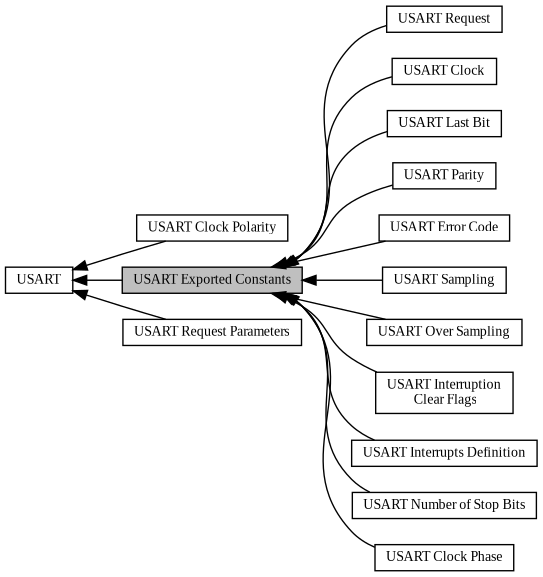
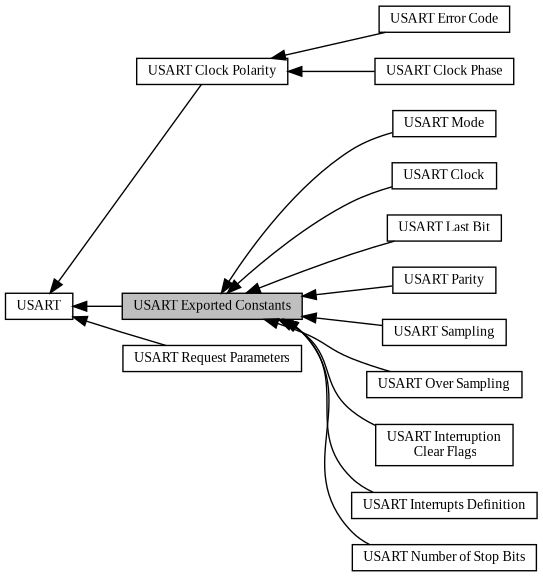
node "USART Request": label "USART Request" -> "USART Mode"
edge "USART Error Code" -> "USART Exported Constants": now "USART Error Code" -> "USART Clock Polarity"
edge "USART Clock Phase" -> "USART Exported Constants": now "USART Clock Phase" -> "USART Clock Polarity"
